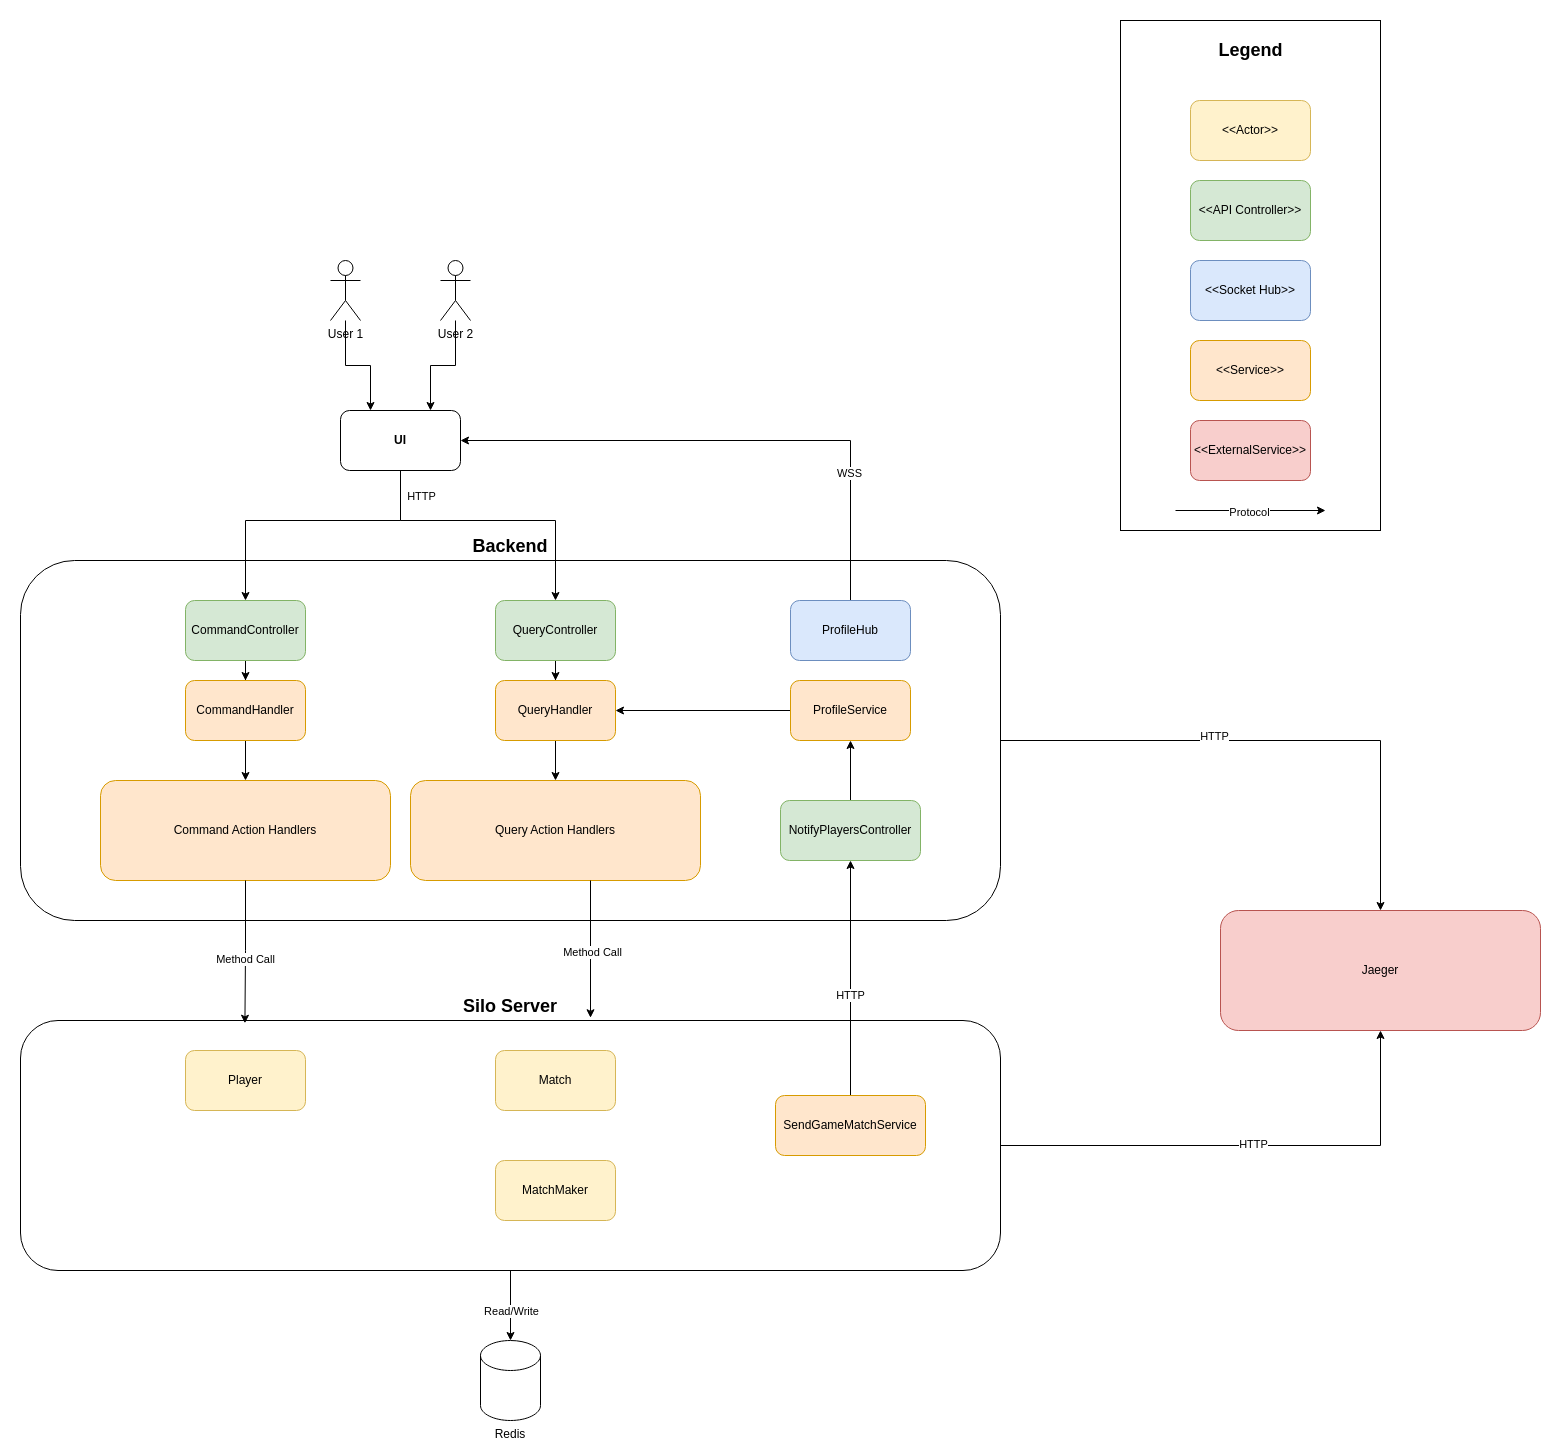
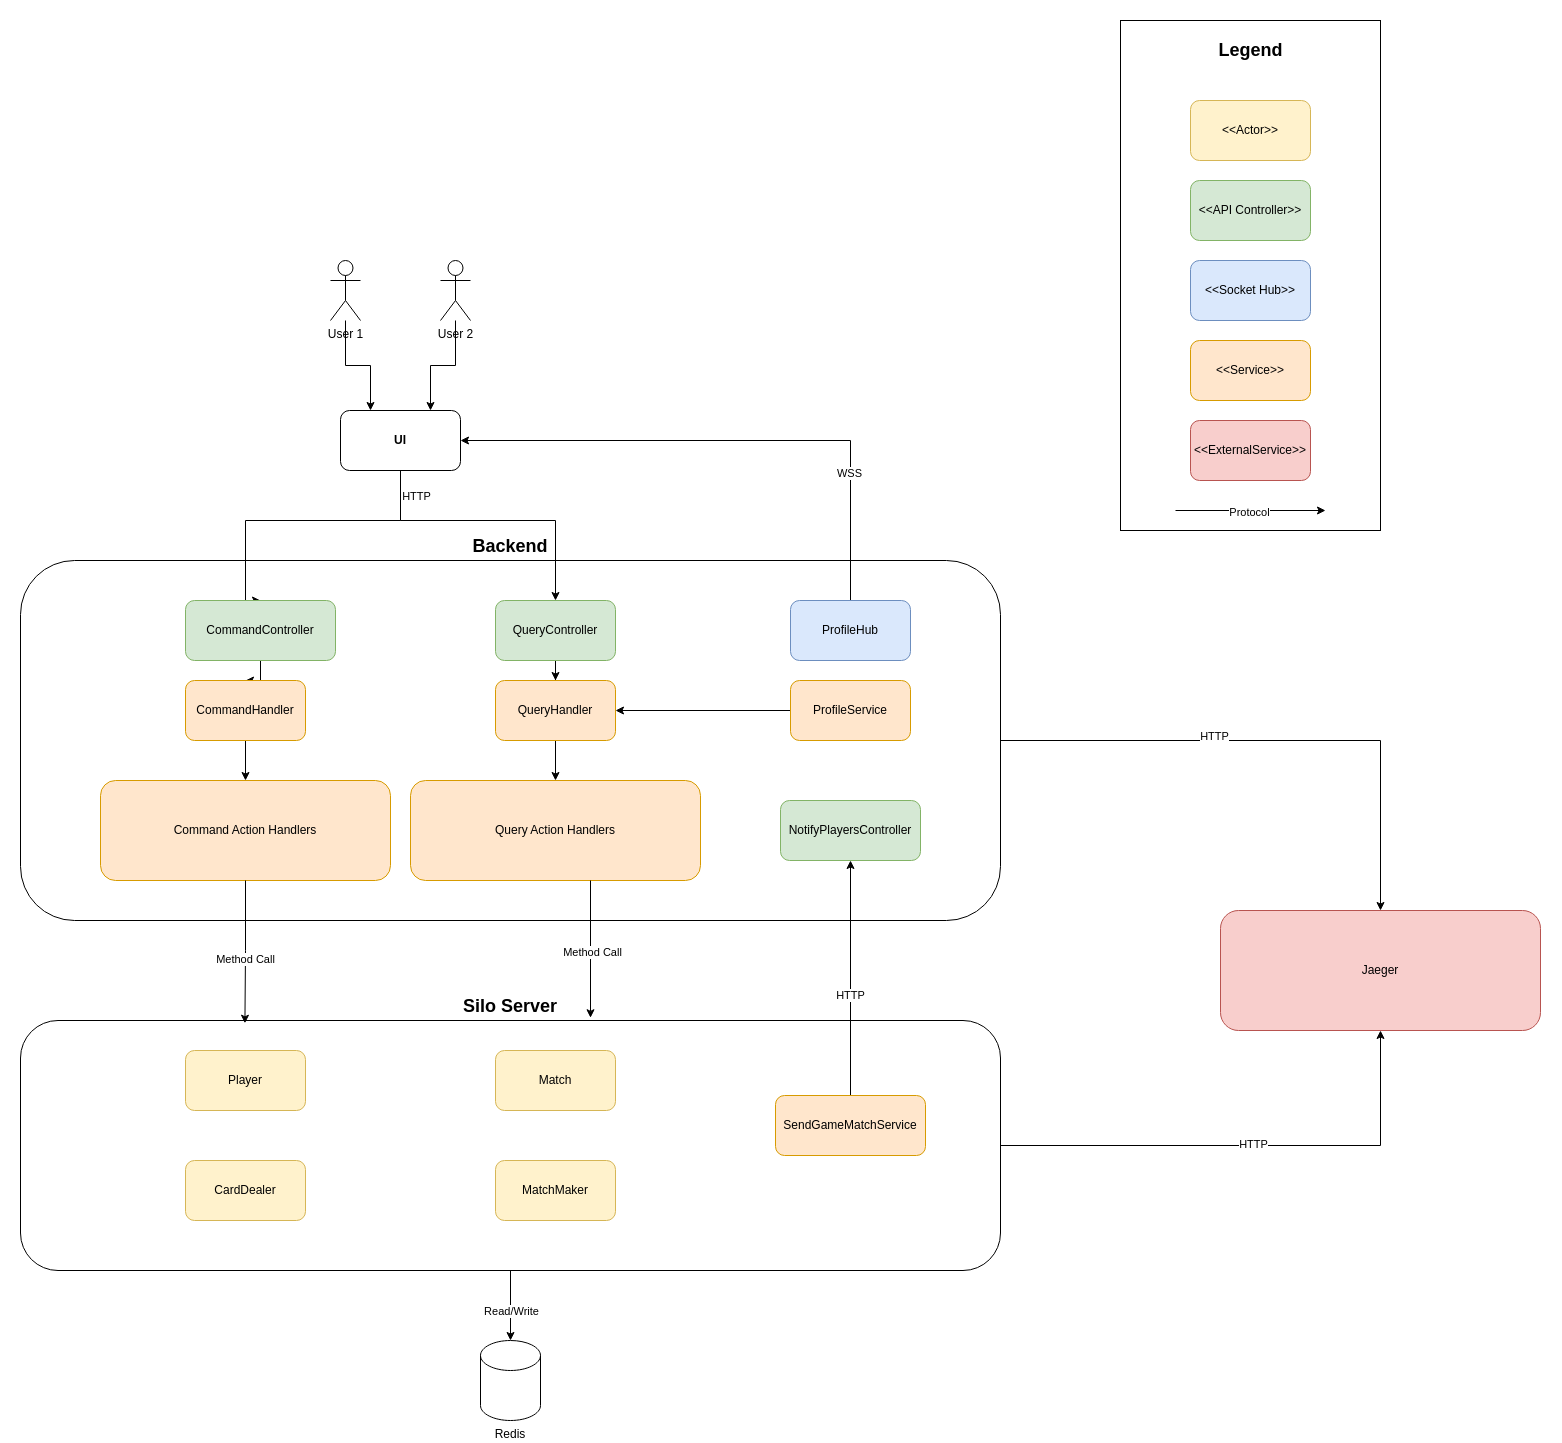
node "CommandController": size 120x60 -> 150x60
edge "NotifyPlayersController" -> "ProfileService": removed
node "CardDealer": added
